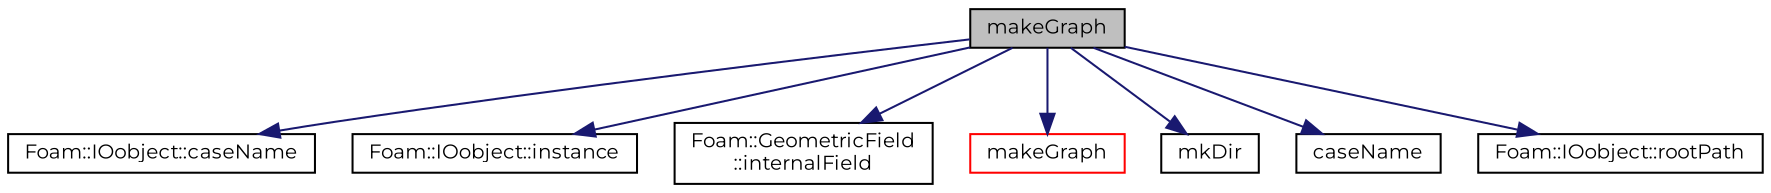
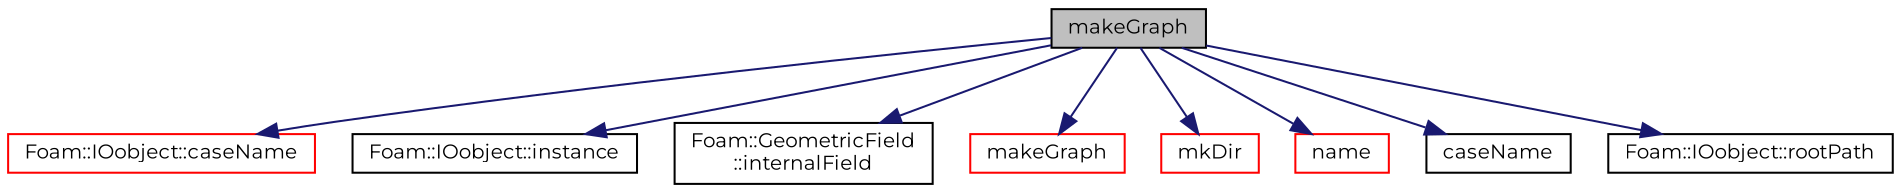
node "Foam::IOobject::caseName": color black -> red
node "mkDir": color black -> red
node "name": added
